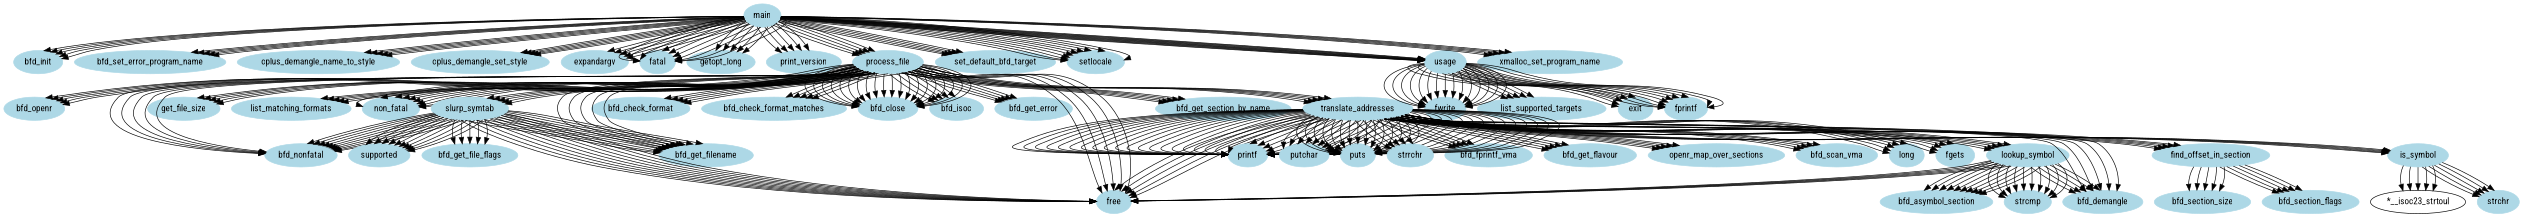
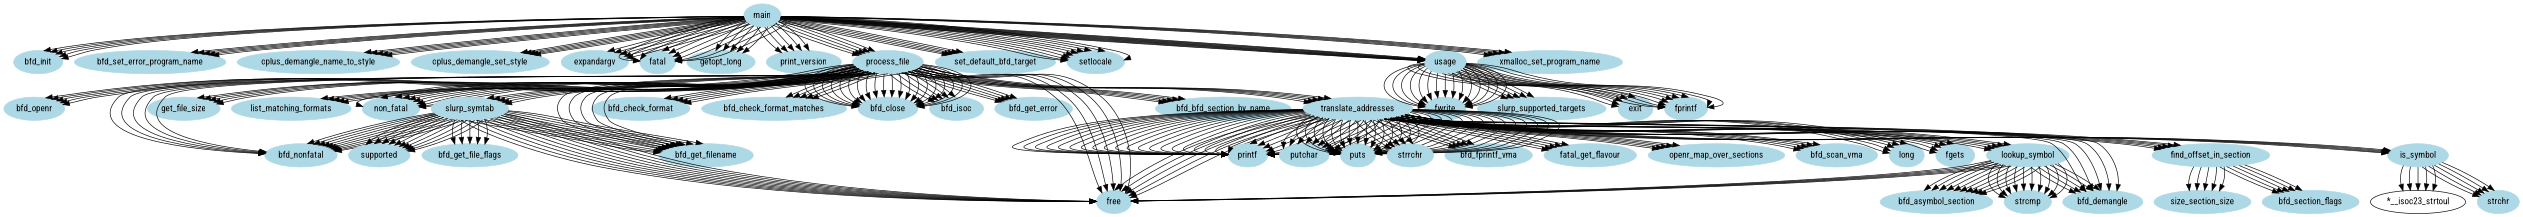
node "bfd_get_section_by_name": label "bfd_get_section_by_name" -> "bfd_bfd_section_by_name"
node "list_supported_targets": label "list_supported_targets" -> "slurp_supported_targets"
node "bfd_get_flavour": label "bfd_get_flavour" -> "fatal_get_flavour"
node "bfd_section_size": label "bfd_section_size" -> "size_section_size"
